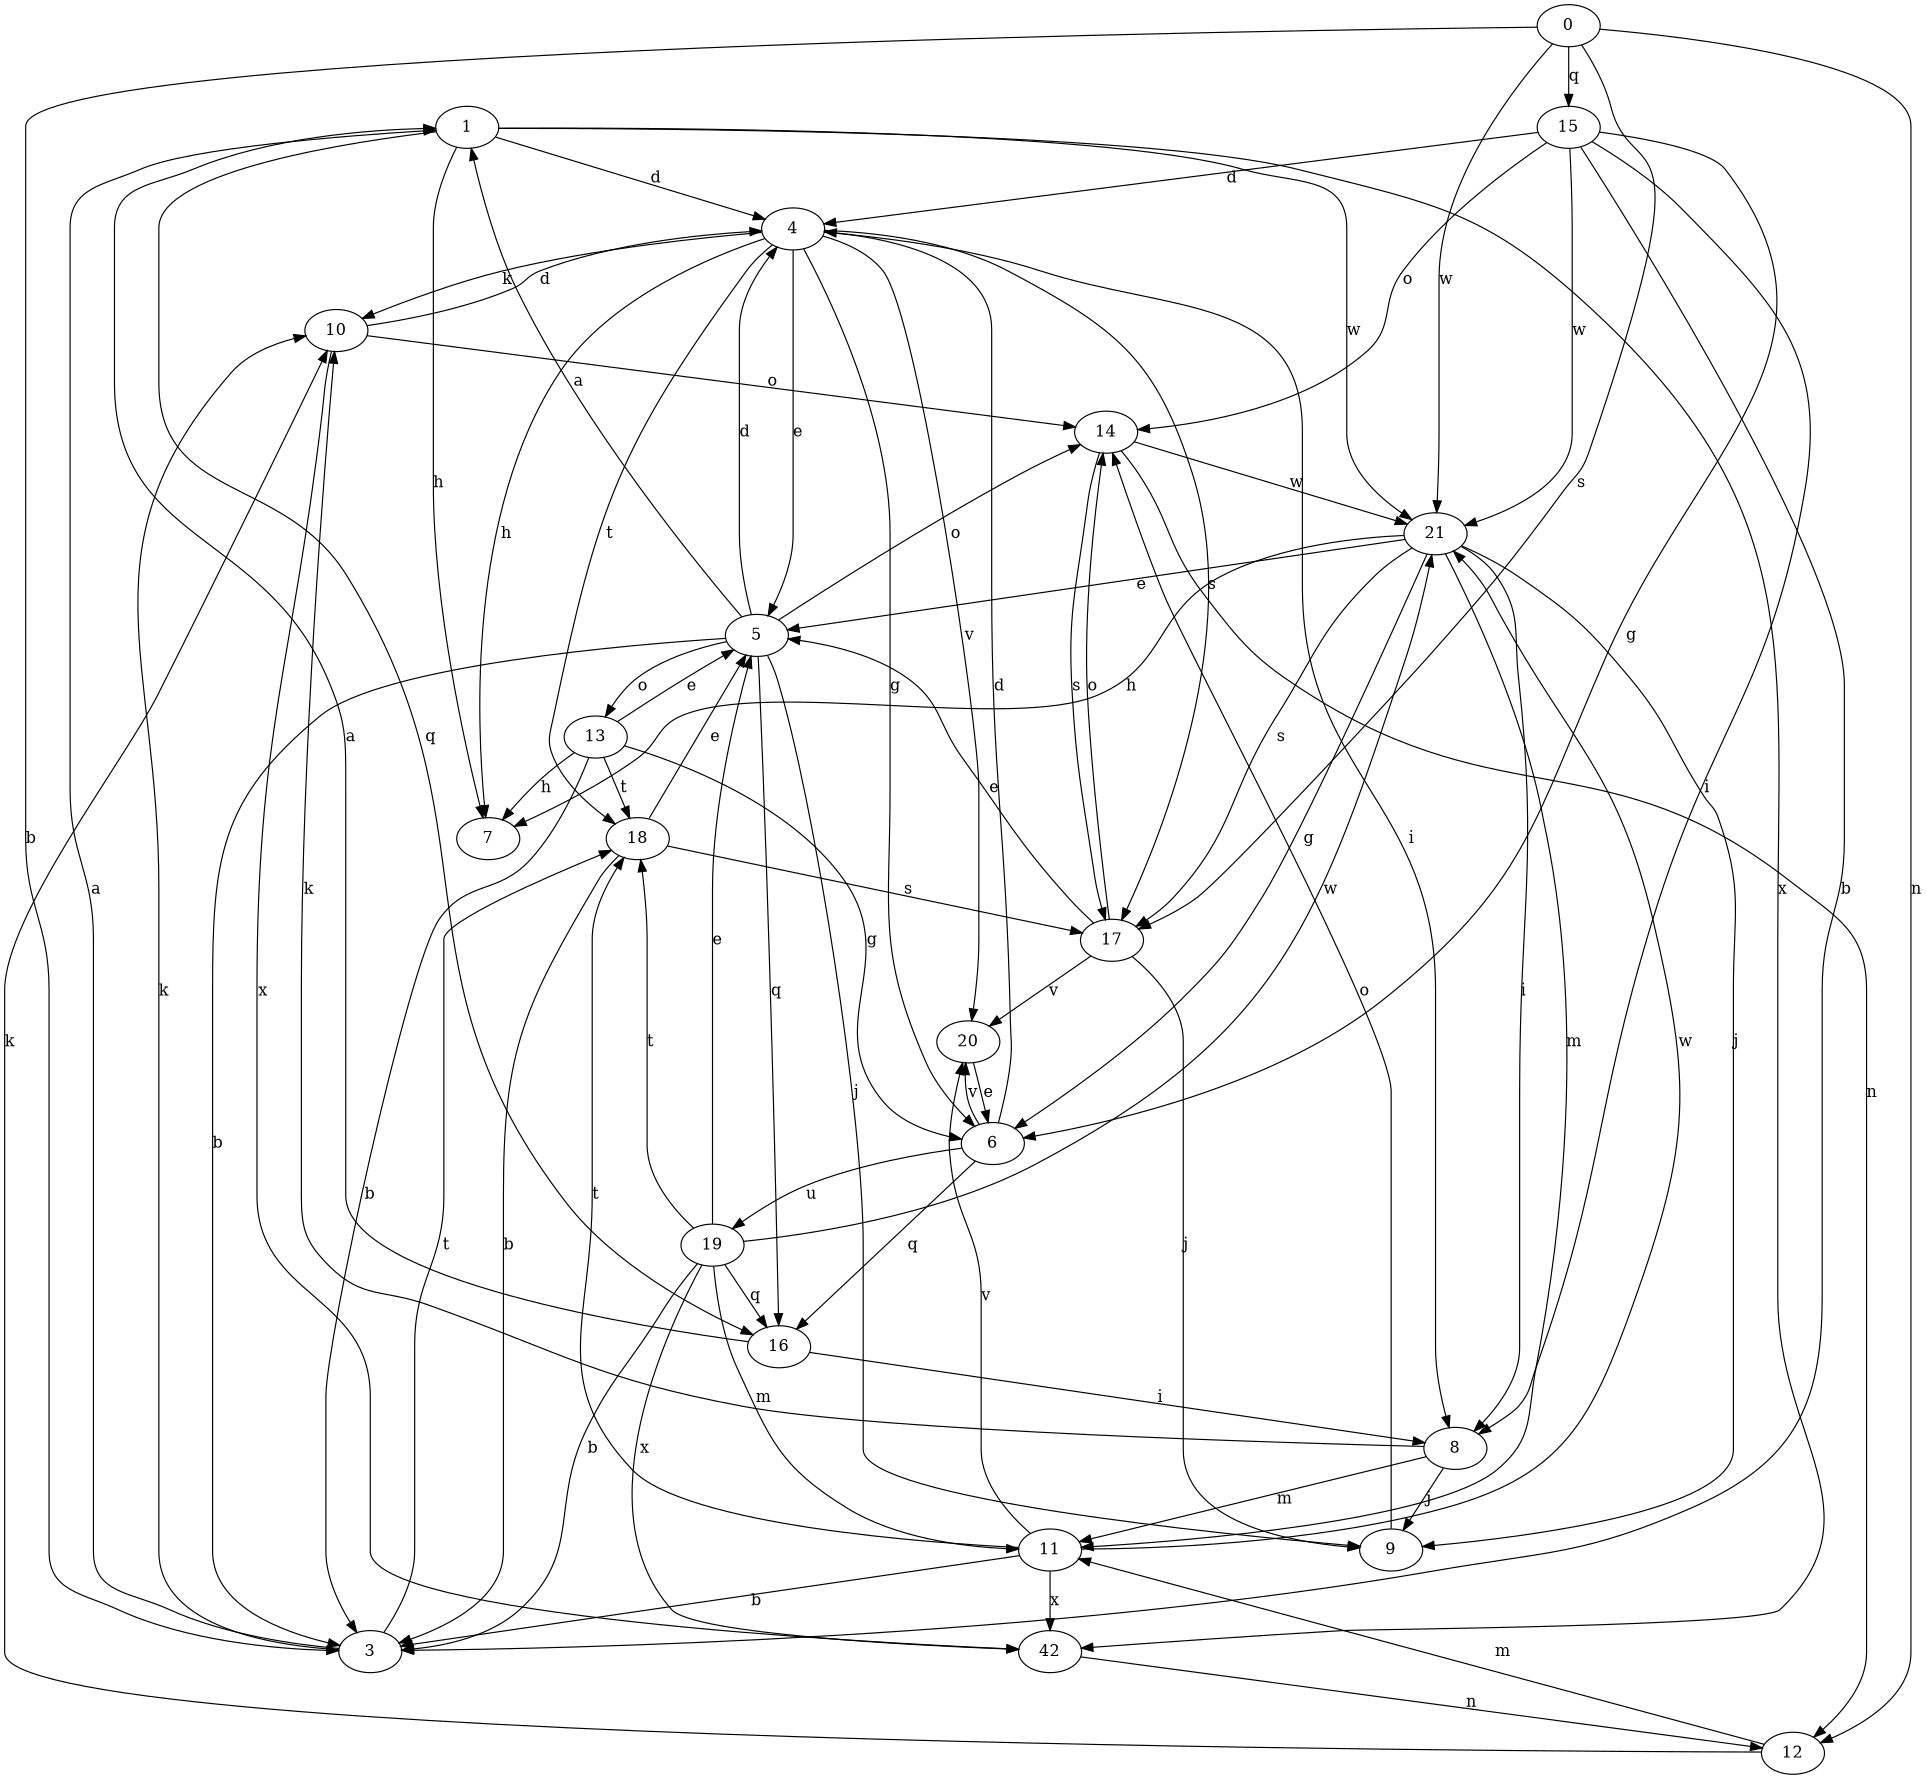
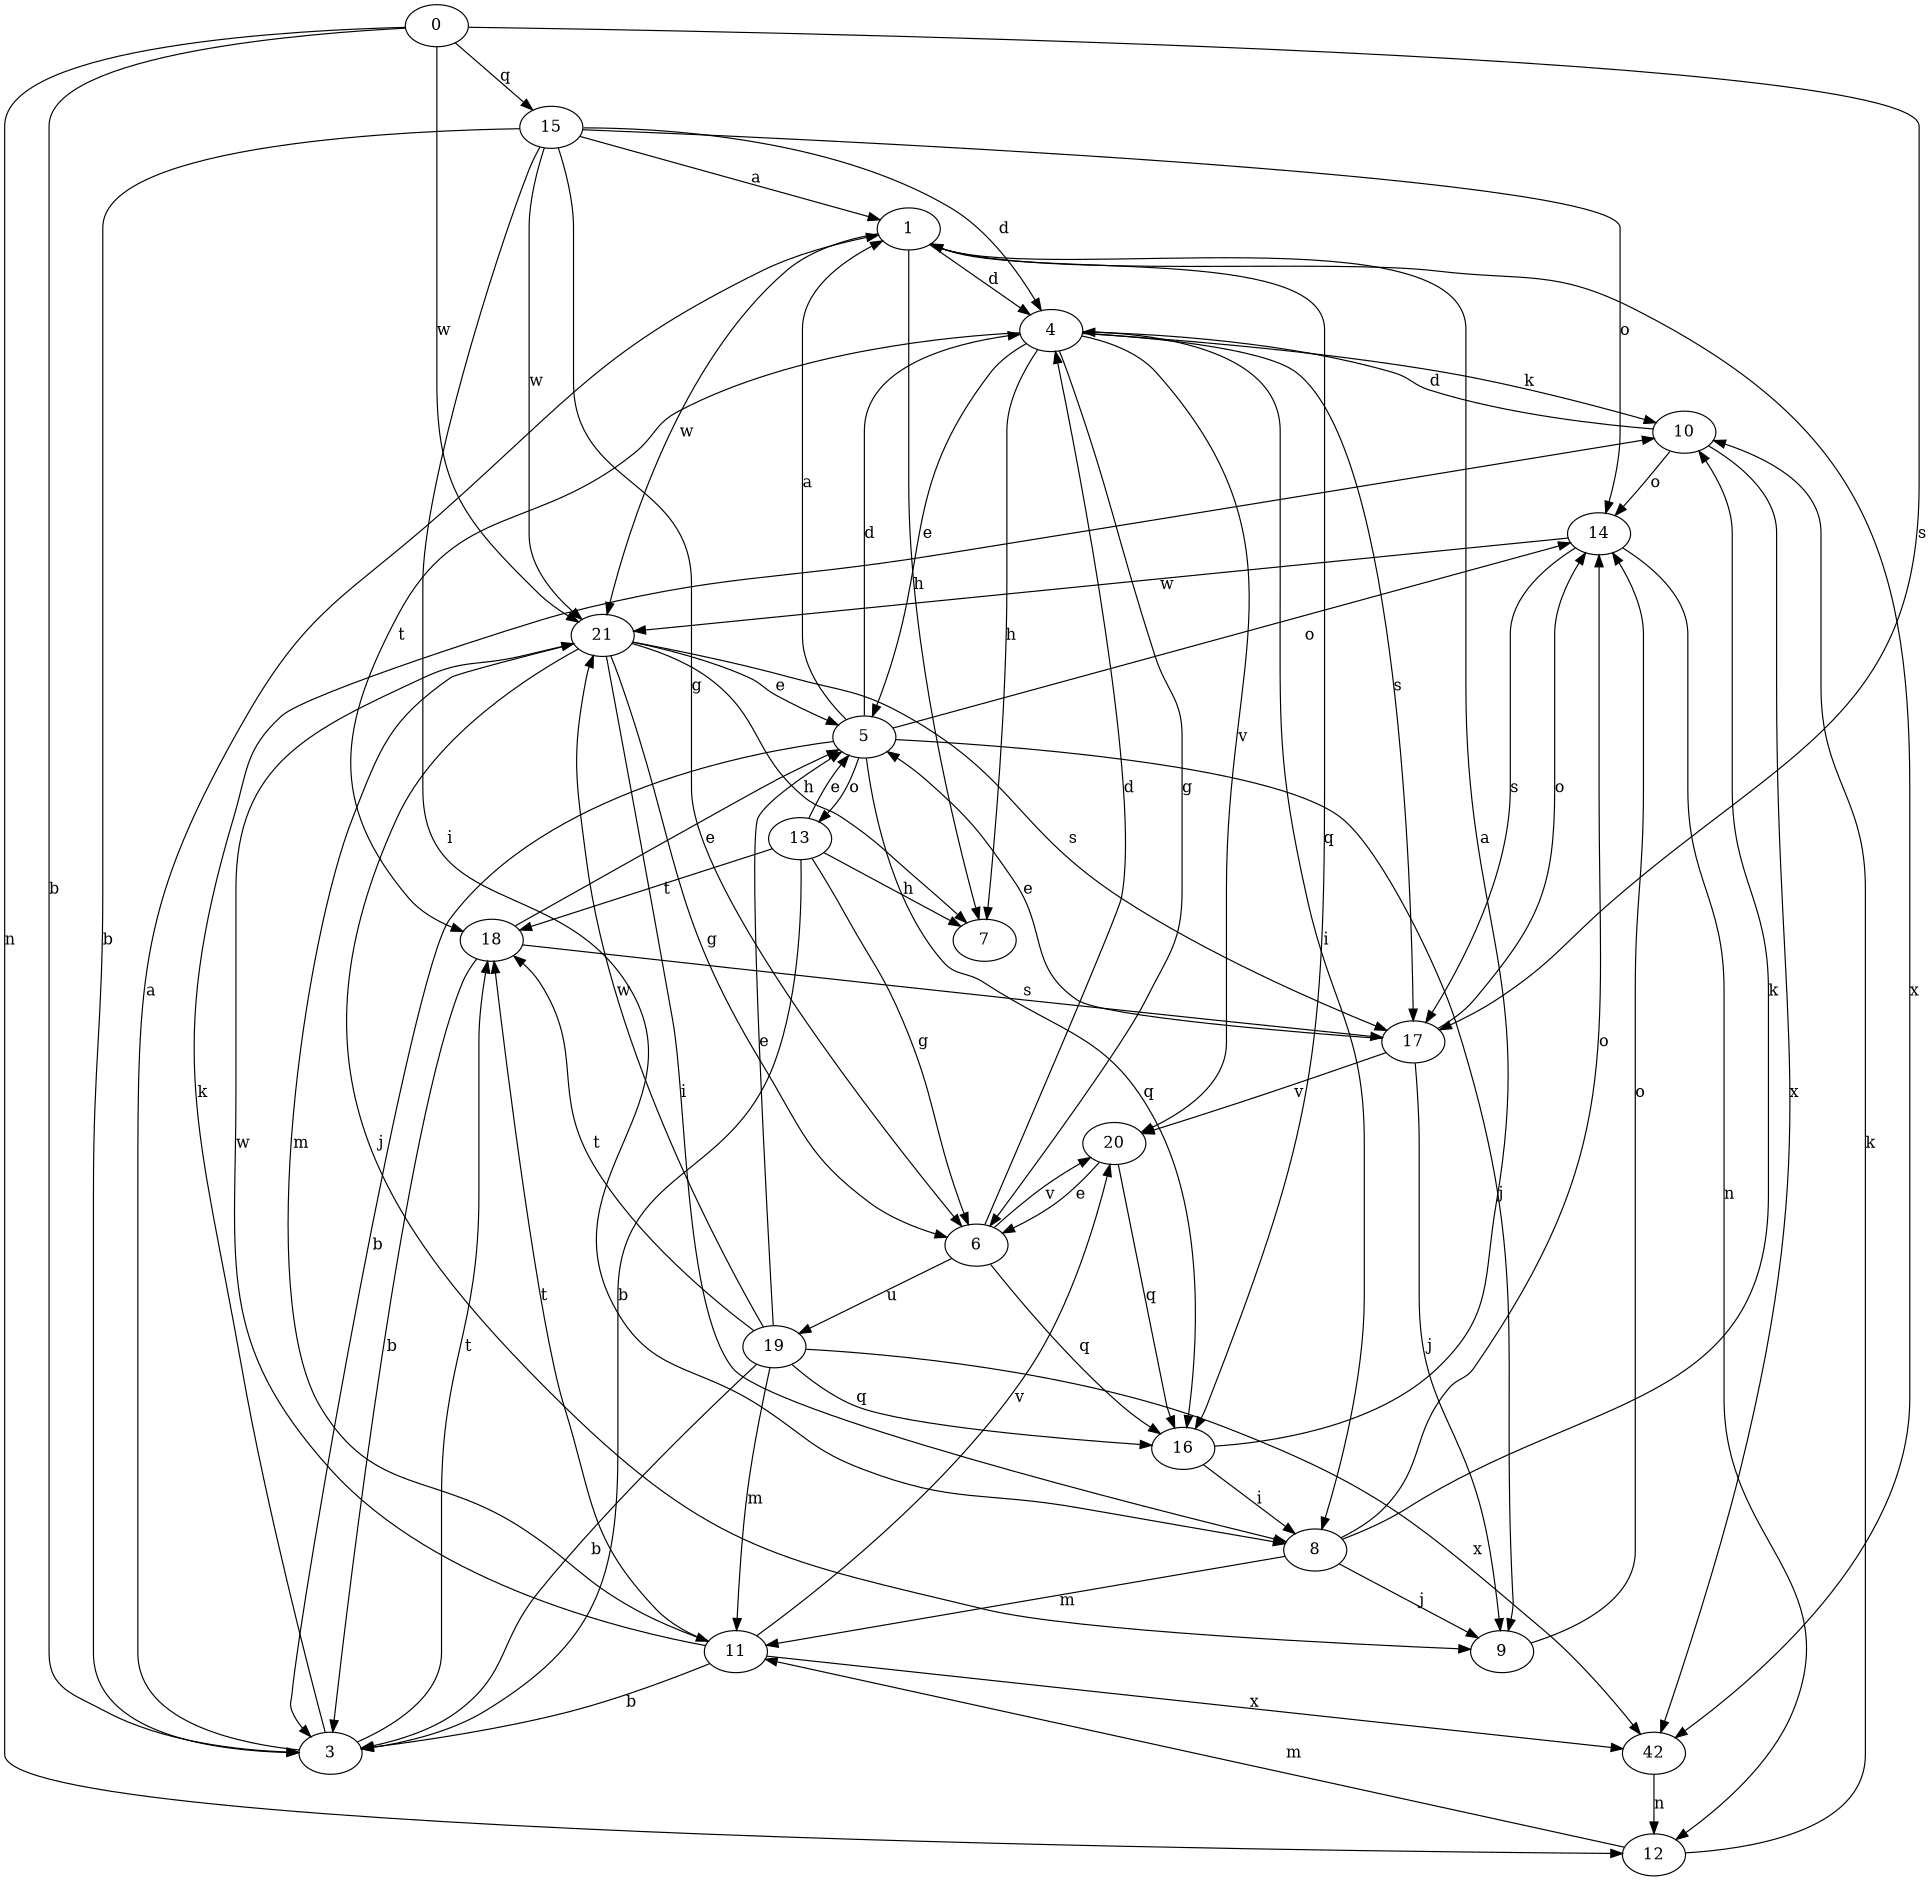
edge "15" -> "1": added, label "a"
edge "8" -> "14": added, label "o"
edge "20" -> "16": added, label "q"
